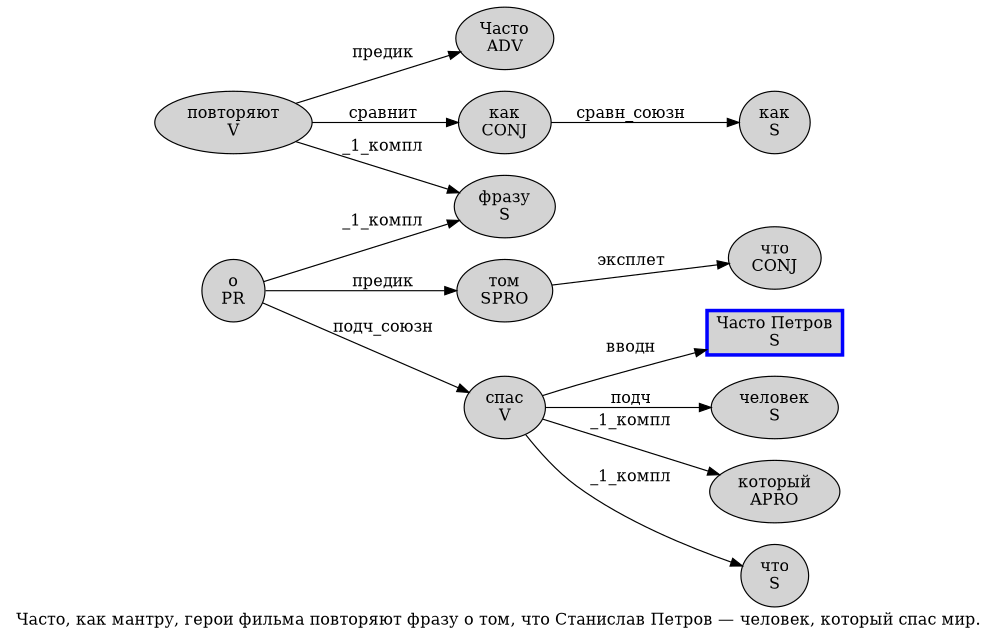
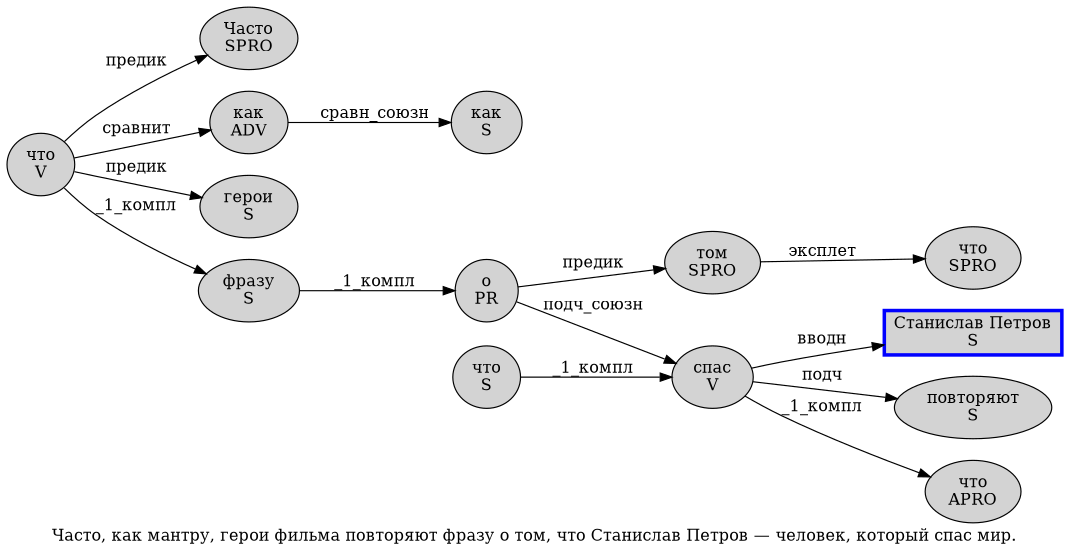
node "Часто ADV": label "Часто ADV" -> "Часто SPRO"
node "повторяют V": label "повторяют V" -> "что V"
node "как CONJ": label "как CONJ" -> "как ADV"
node "герои S": added
edge "о PR" -> "фразу S": reversed
node "что CONJ": label "что CONJ" -> "что SPRO"
node "Часто Петров S": label "Часто Петров S" -> "Станислав Петров S"
node "человек S": label "человек S" -> "повторяют S"
node "который APRO": label "который APRO" -> "что APRO"
edge "спас V" -> "что S": reversed
